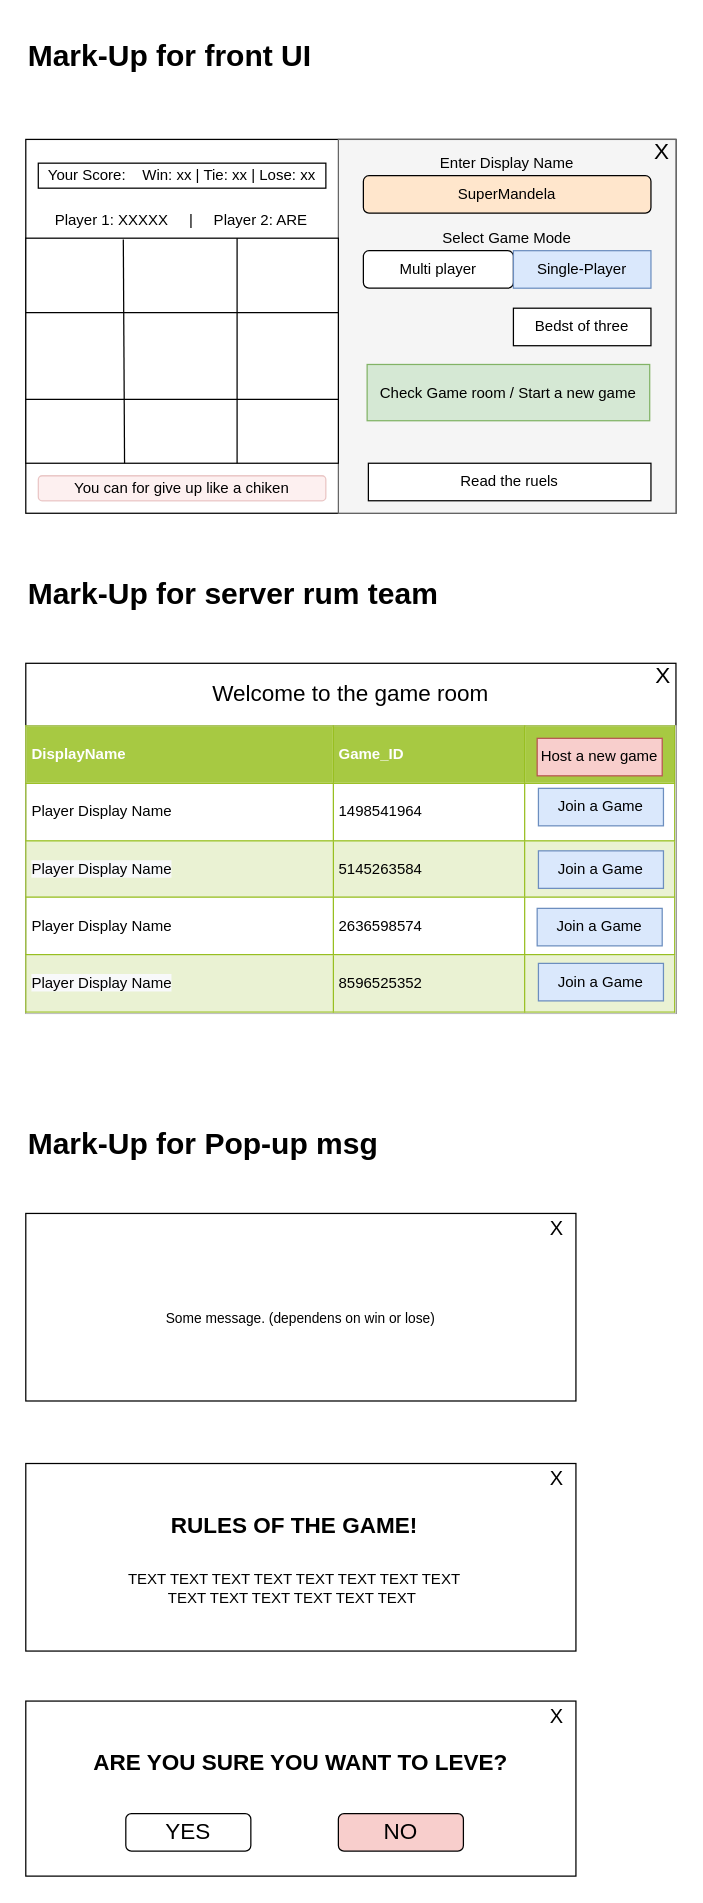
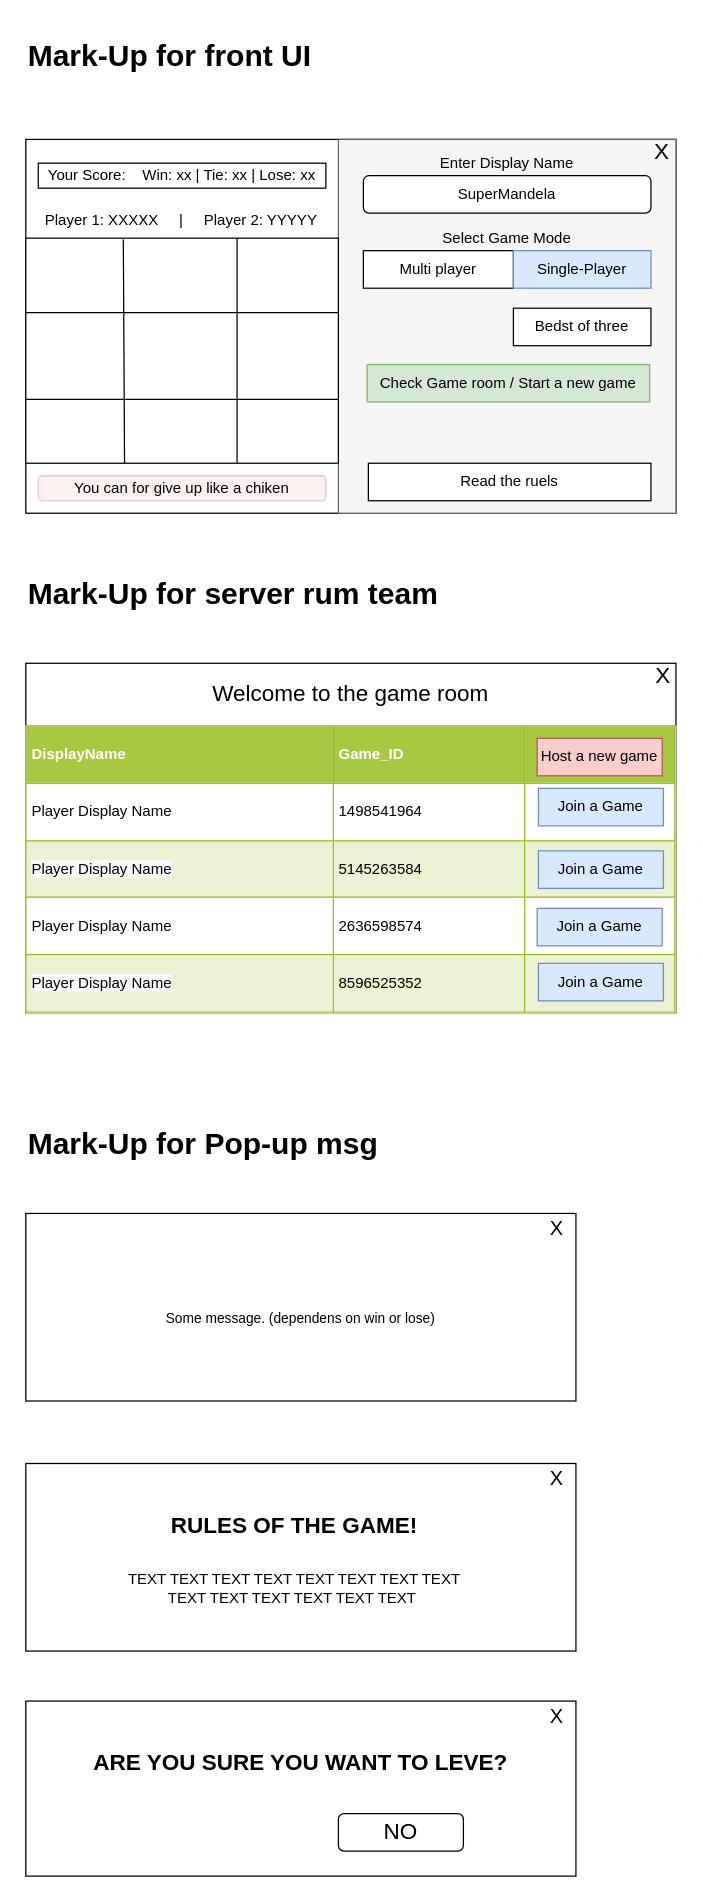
node "SuperMandela": fillcolor #ffe6cc -> #ffffff
node "Player 1: XXXXX | Player 2: ARE": label "Player 1: XXXXX | Player 2: ARE" -> "Player 1: XXXXX | Player 2: YYYYY"
node "Multi player": shape rounded rectangle -> rectangle
node "Check Game room / Start a new game": size 283x56 -> 283x38
node "YES": removed
node "NO": fillcolor #f8cecc -> #ffffff
